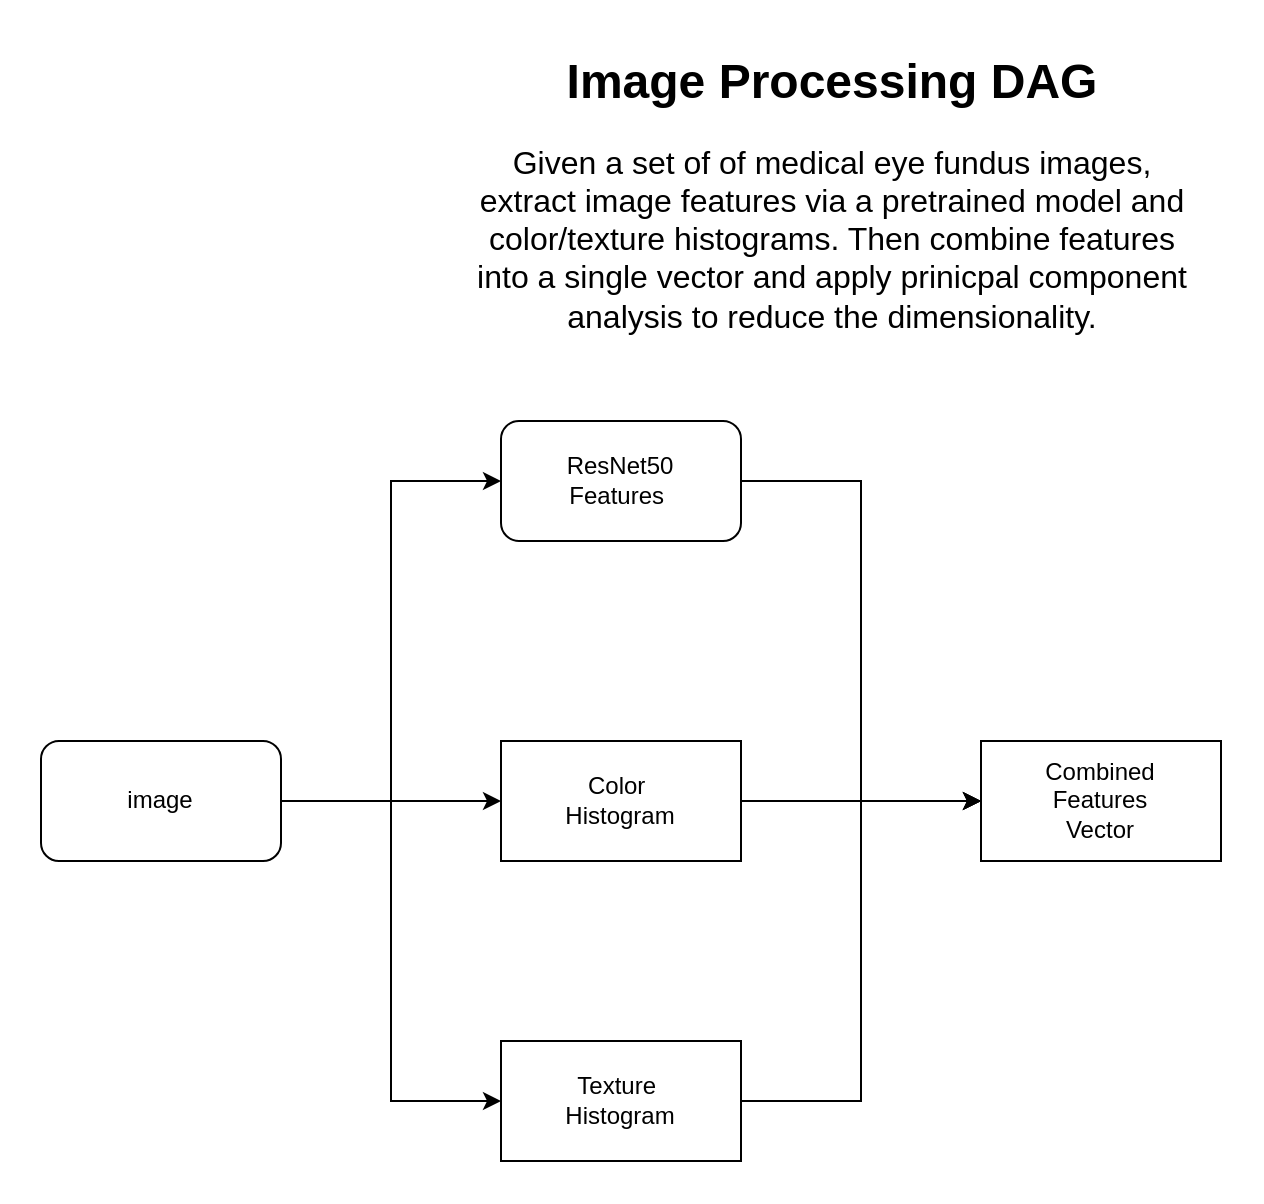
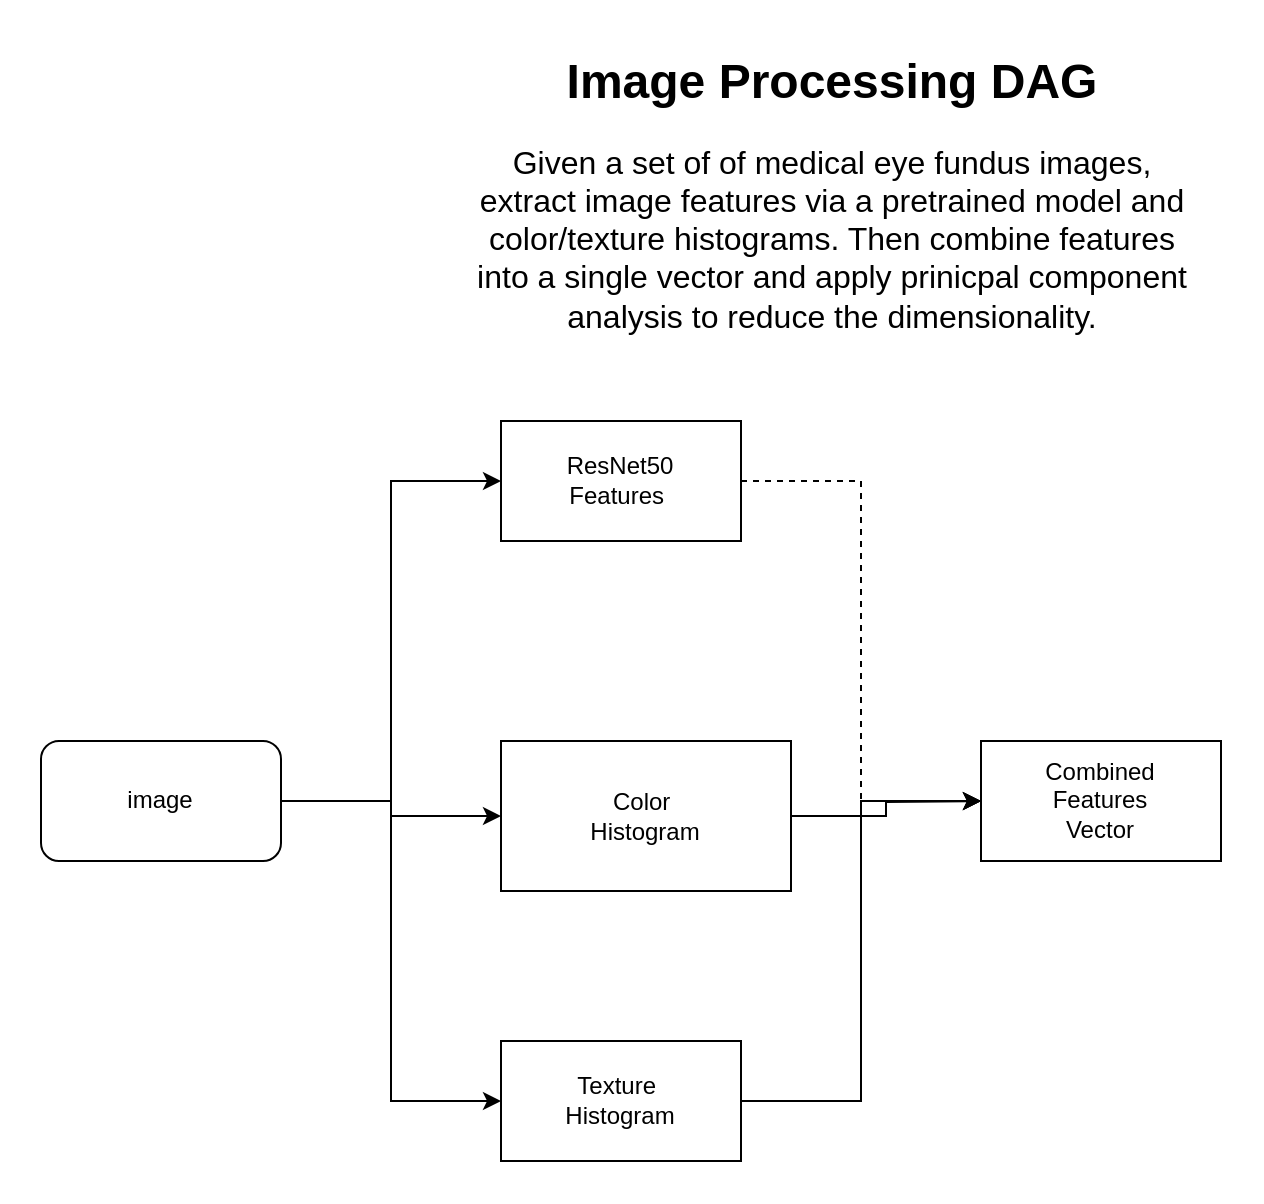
node "ResNet50 Features": shape rounded rectangle -> rectangle
edge "ResNet50 Features" -> "Combined Features Vector": style solid -> dashed
node "Color Histogram": size 240x120 -> 290x150
